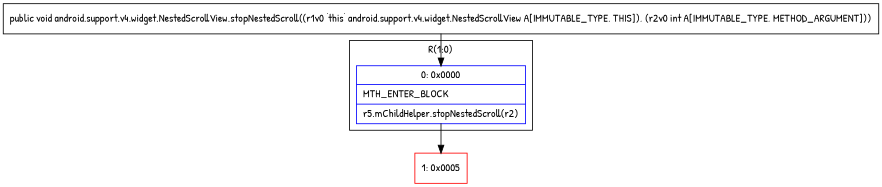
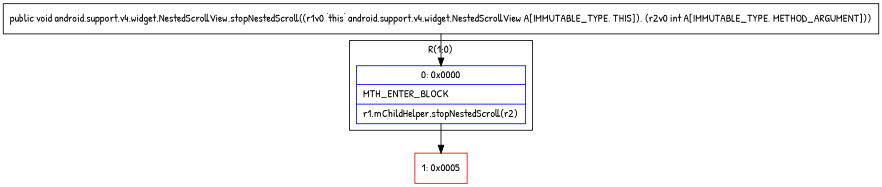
node "0: 0x0000": text "r5.mChildHelper.stopNestedScroll(r2)" -> "r1.mChildHelper.stopNestedScroll(r2)"
